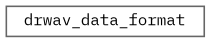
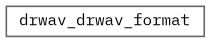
node "drwav_data_format": label "drwav_data_format" -> "drwav_drwav_format"
